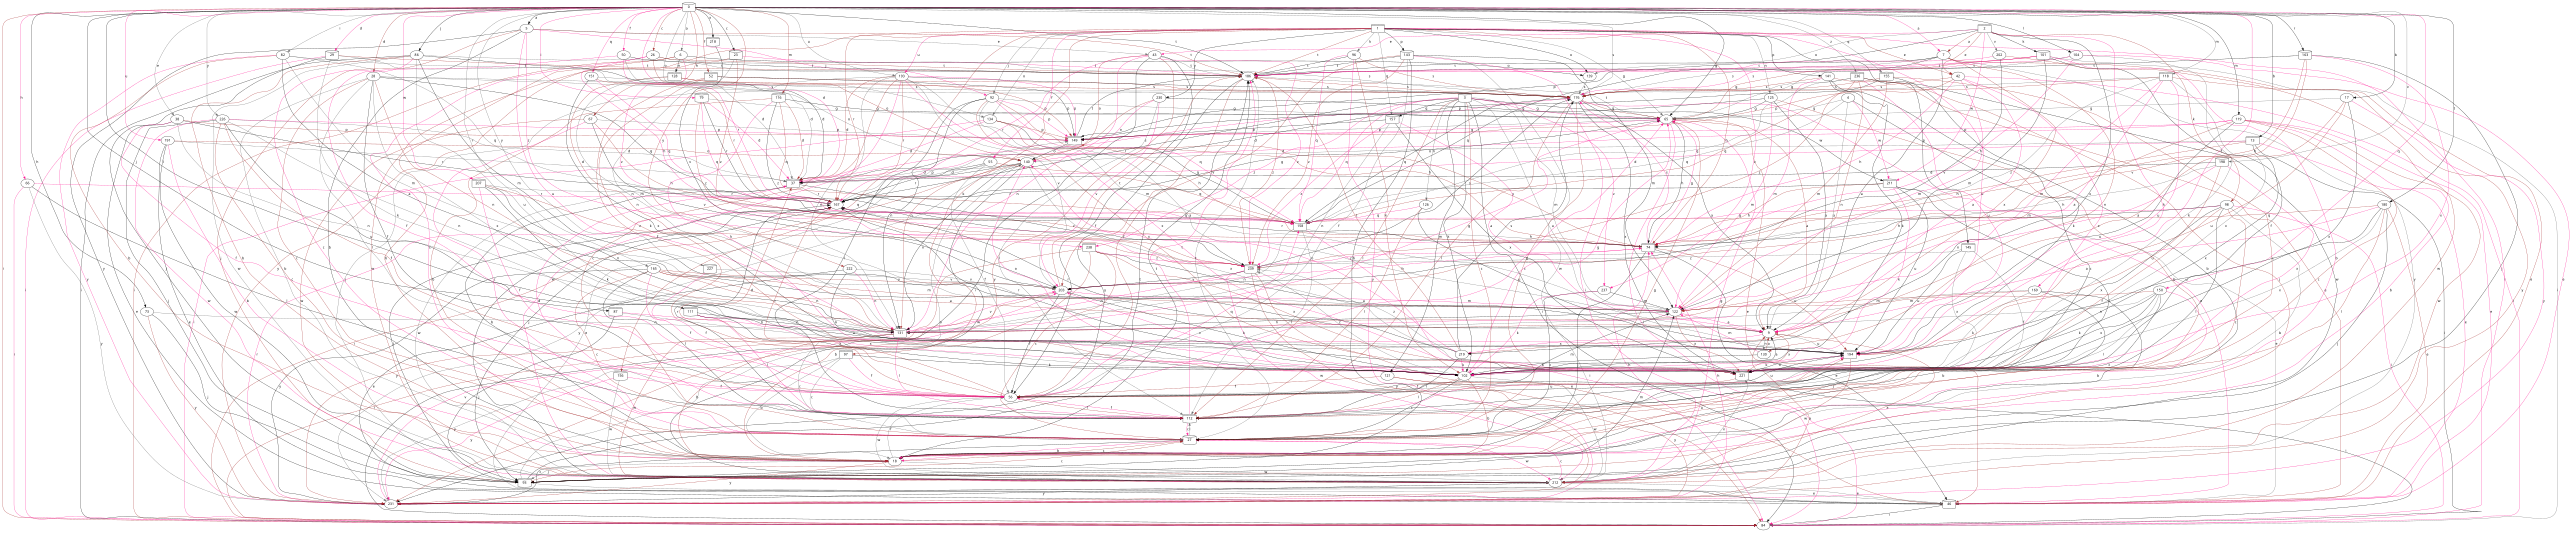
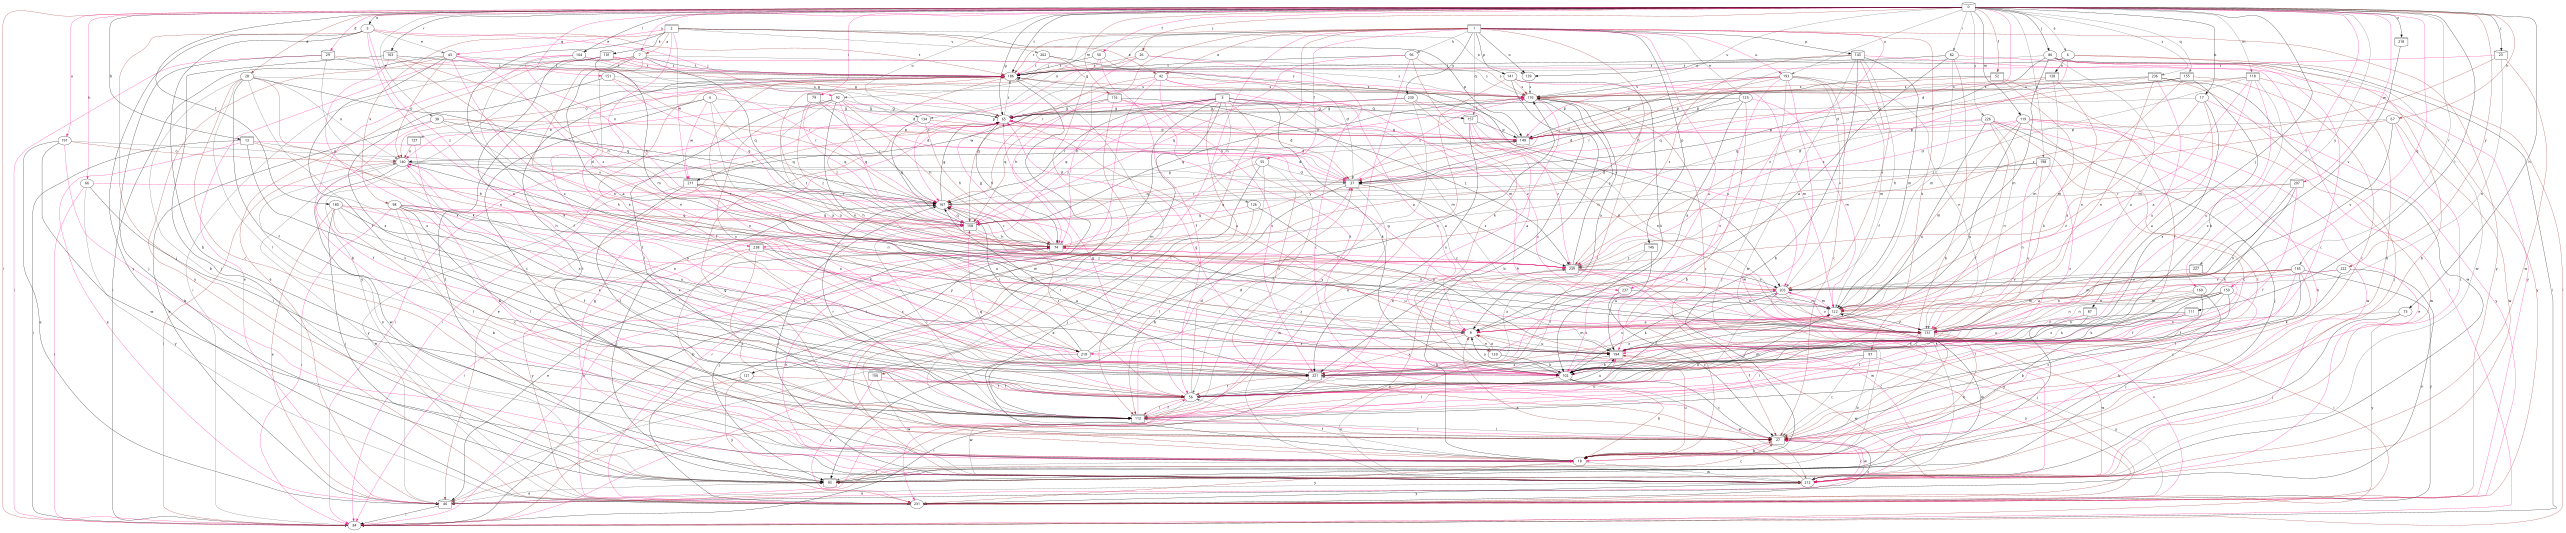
node "127": added
